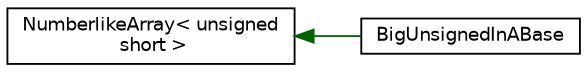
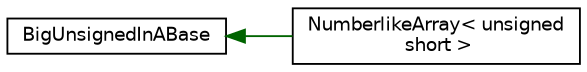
edge "BigUnsignedInABase" -> "NumberlikeArray< unsigned short >": reversed
